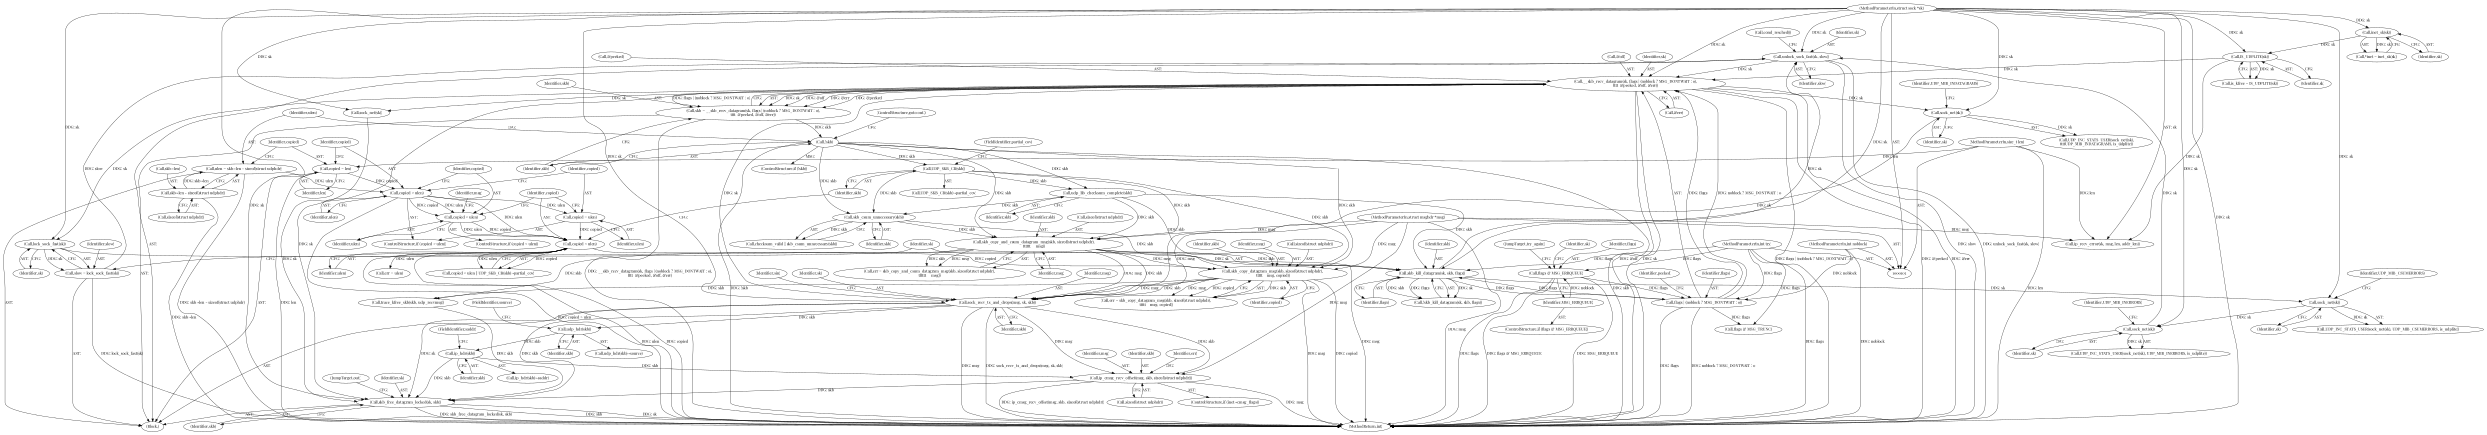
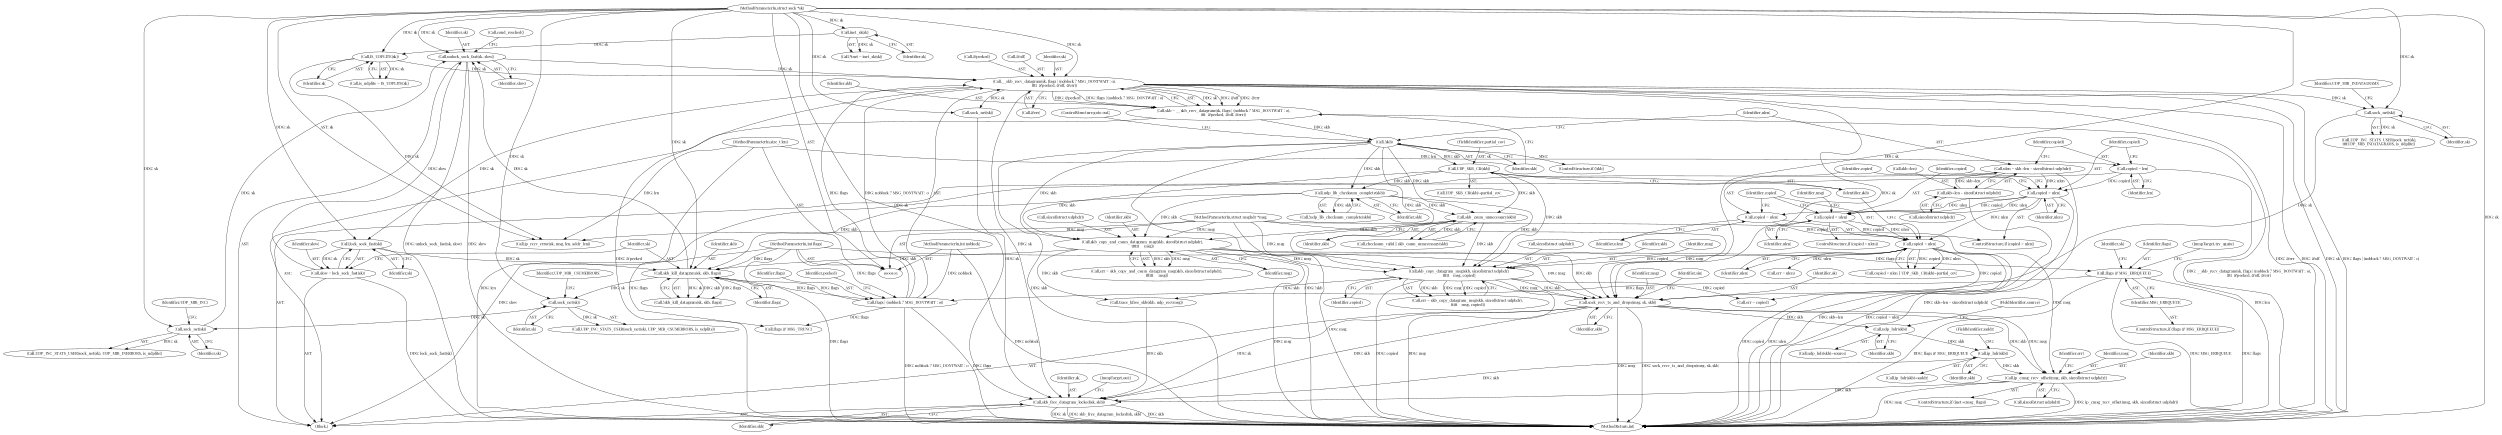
edge "(Call,*inet = inet_sk(sk))" -> "(Call,inet_sk(sk))": removed, label "CFG:"
node "(Call,is_kfree = IS_UDPLITE(sk))": label "(Call,is_kfree = IS_UDPLITE(sk))" -> "(Call,is_udplite = IS_UDPLITE(sk))"
edge "(FieldIdentifier,partial_cov)" -> "(Call,UDP_SKB_CB(skb))": label "CFG: " -> "AST: sk"
node "(Call,!udp_lib_checksum_complete(skb))": added
node "(MethodParameterIn,int try)": label "(MethodParameterIn,int try)" -> "(MethodParameterIn,int flags)"
edge "(Identifier,MSG_ERRQUEUE)" -> "(Call,flags & MSG_ERRQUEUE)": label "DDG: noblock" -> "AST: "
edge "(Call,copied = len)" -> "(Block,)": label "AST: " -> "DDG: slow"
node "(Call,err = copied)": added
node "(Identifier,UDP_MIB_INERRORS)": label "(Identifier,UDP_MIB_INERRORS)" -> "(Identifier,UDP_MIB_INC)"
